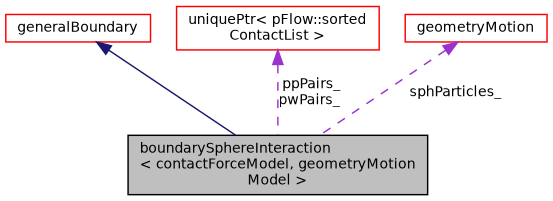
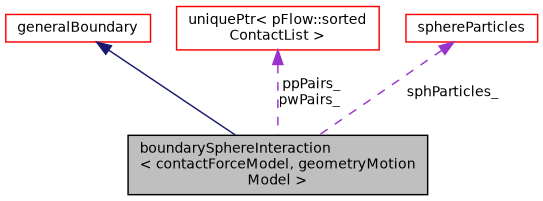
node "geometryMotion": label "geometryMotion" -> "sphereParticles"
